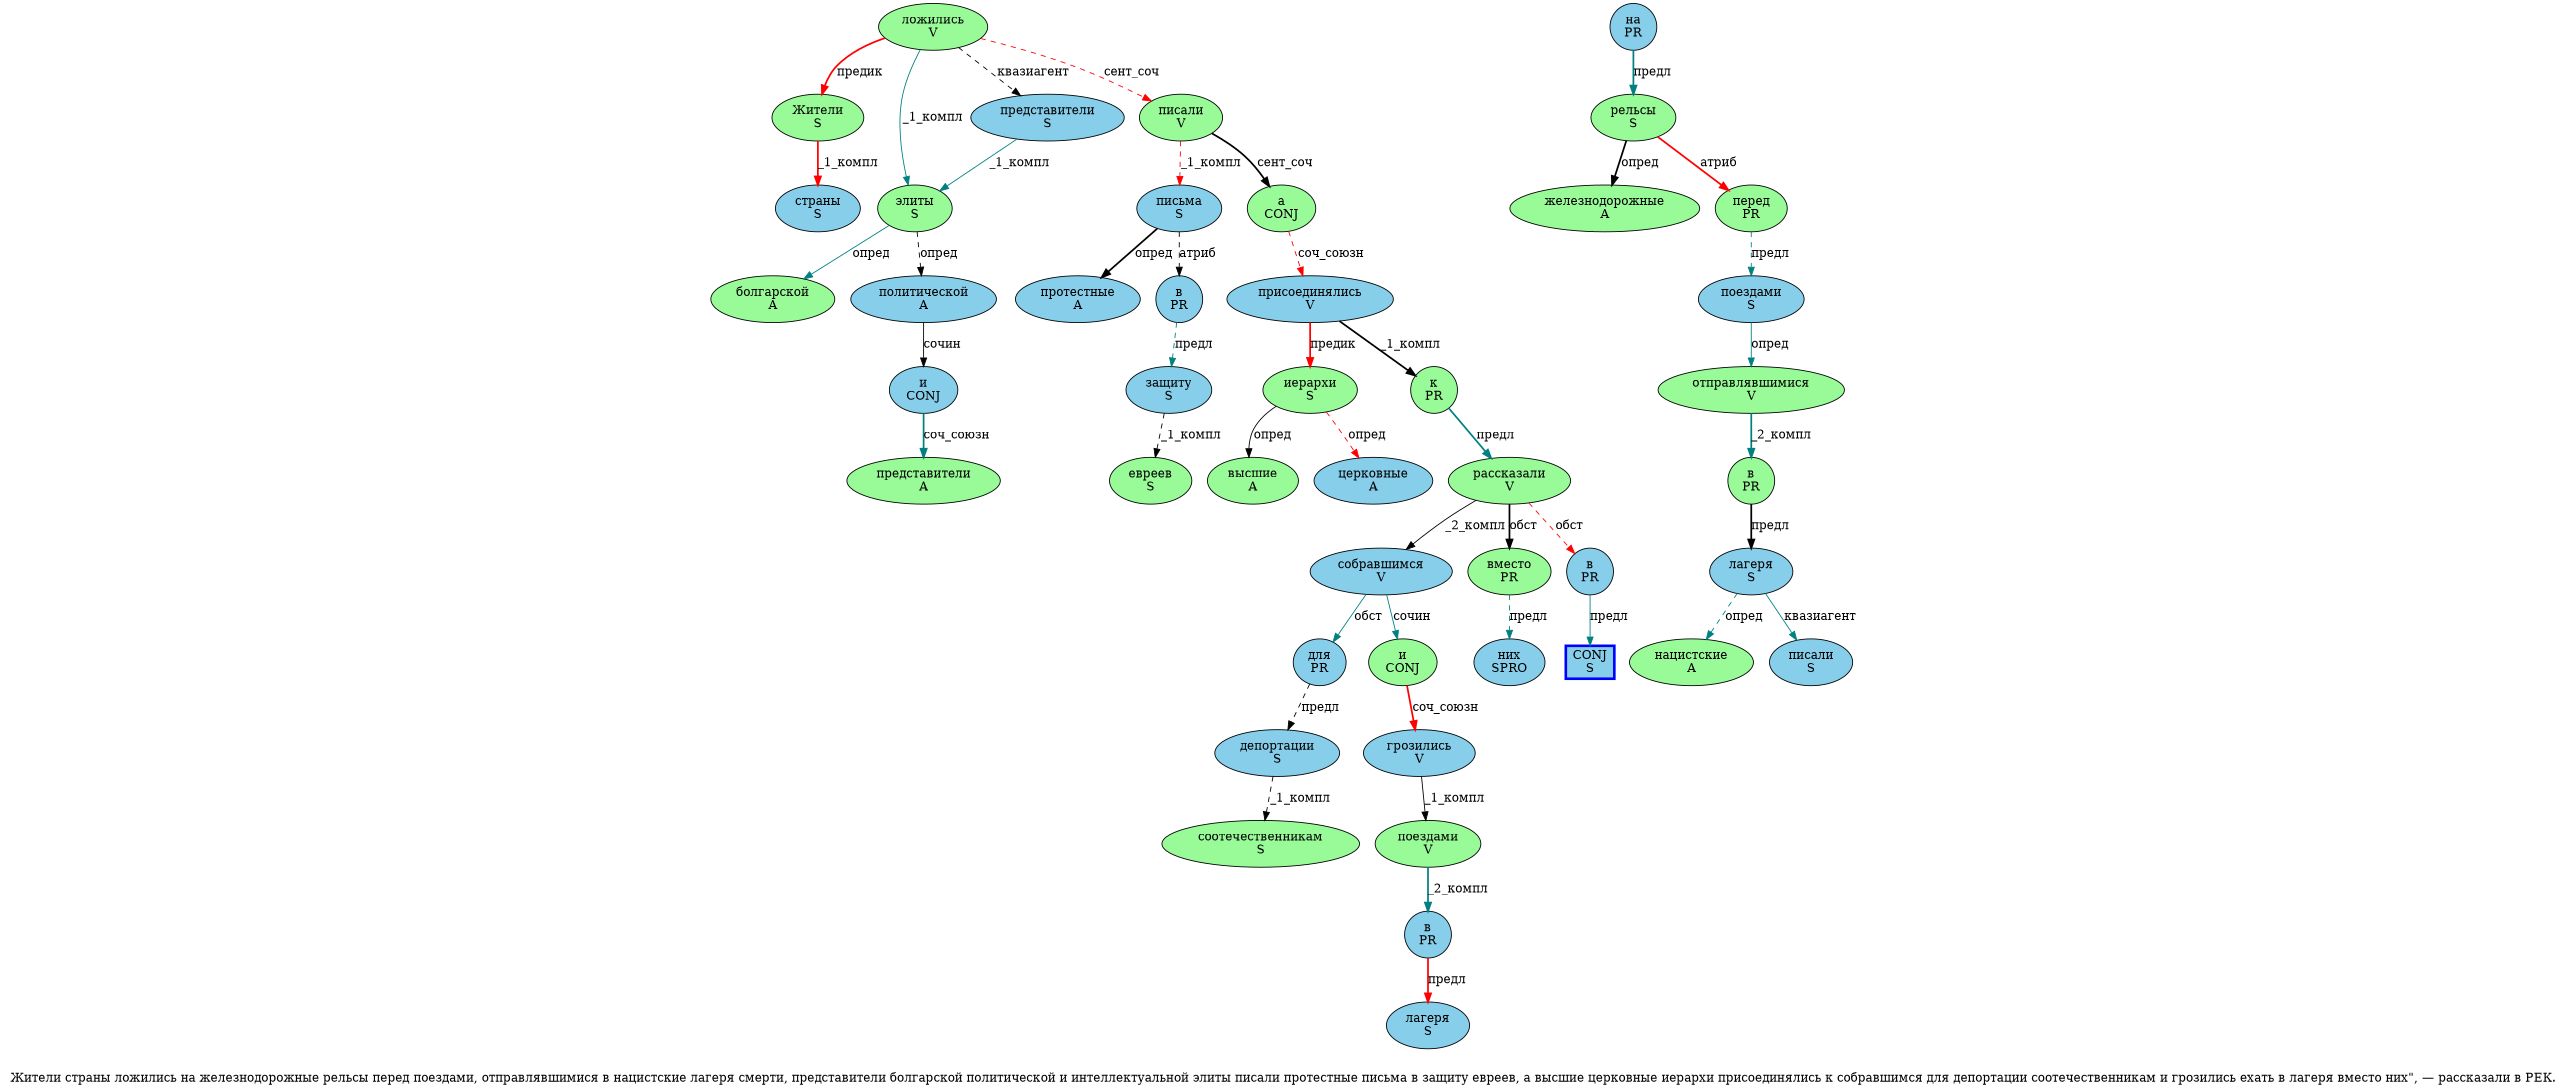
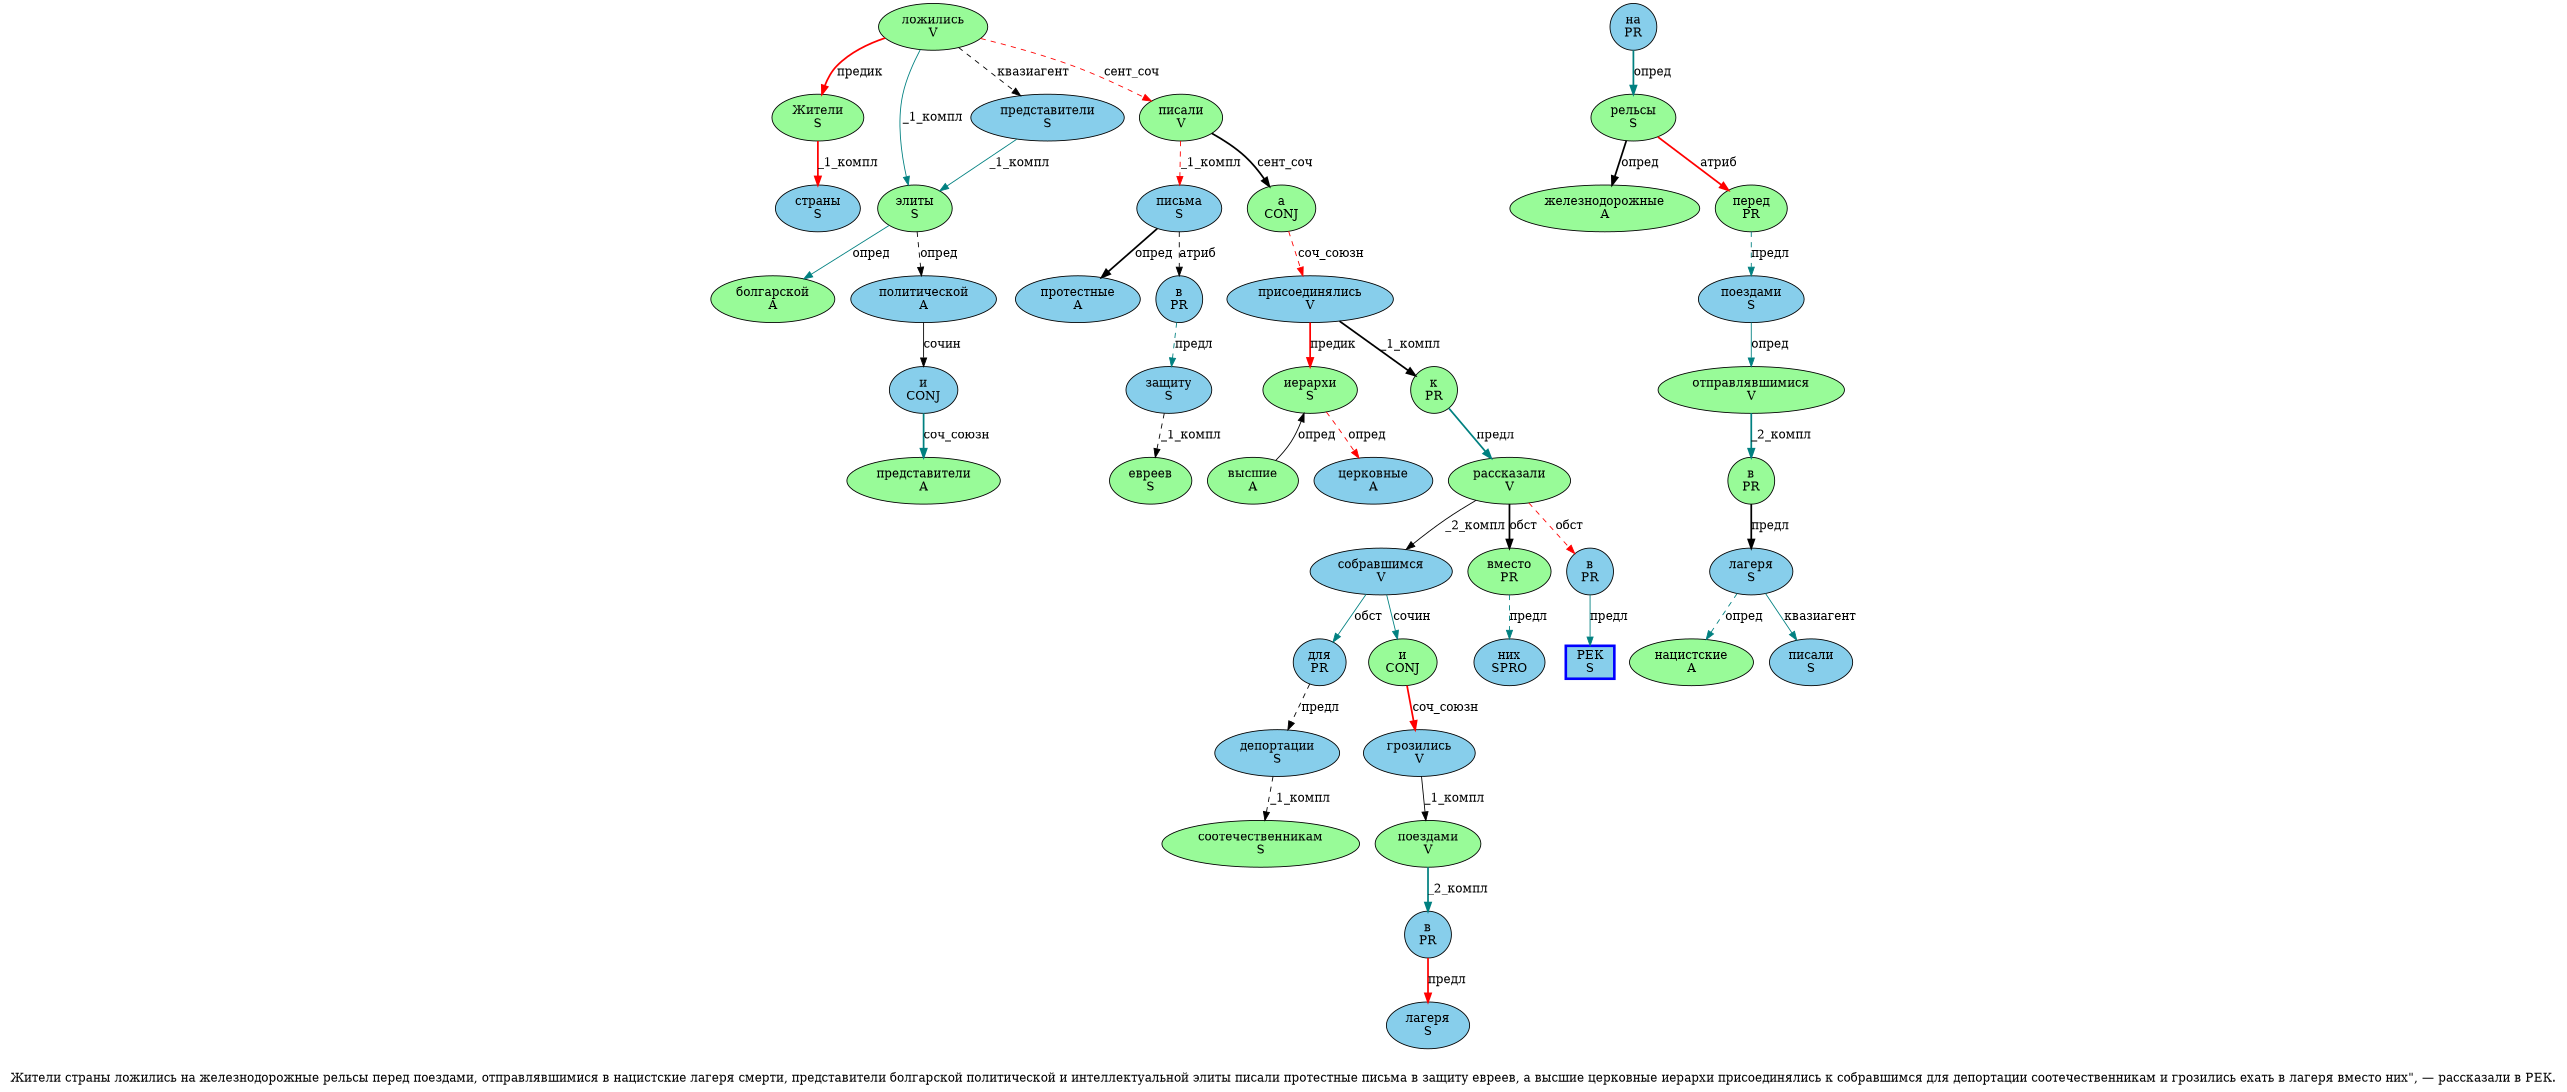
edge "на PR" -> "рельсы S": label "предл" -> "опред"
edge "иерархи S" -> "высшие A": reversed
node "CONJ S": label "CONJ S" -> "РЕК S"
